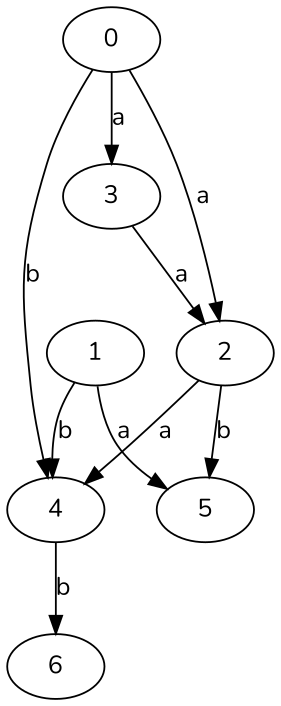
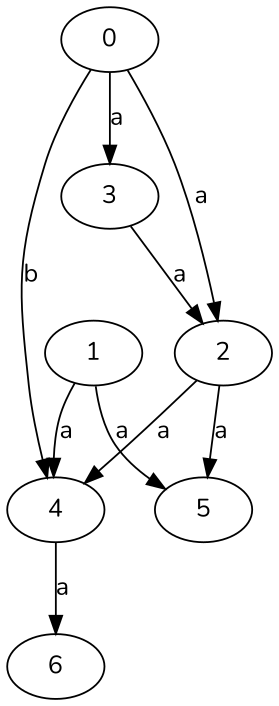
edge "1" -> "4": label "b" -> "a"
edge "2" -> "5": label "b" -> "a"
edge "4" -> "6": label "b" -> "a"
